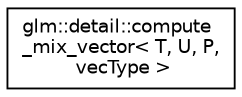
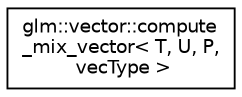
node "glm::detail::compute _mix_vector< T, U, P, vecType >": label "glm::detail::compute _mix_vector< T, U, P, vecType >" -> "glm::vector::compute _mix_vector< T, U, P, vecType >"
